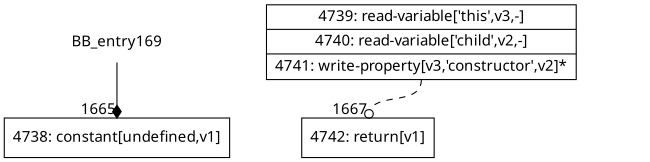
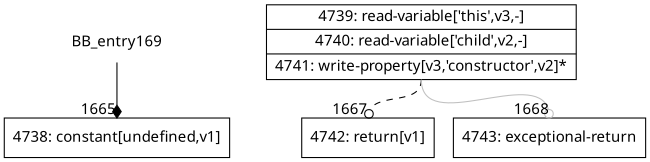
node "4743: exceptional-return": added
